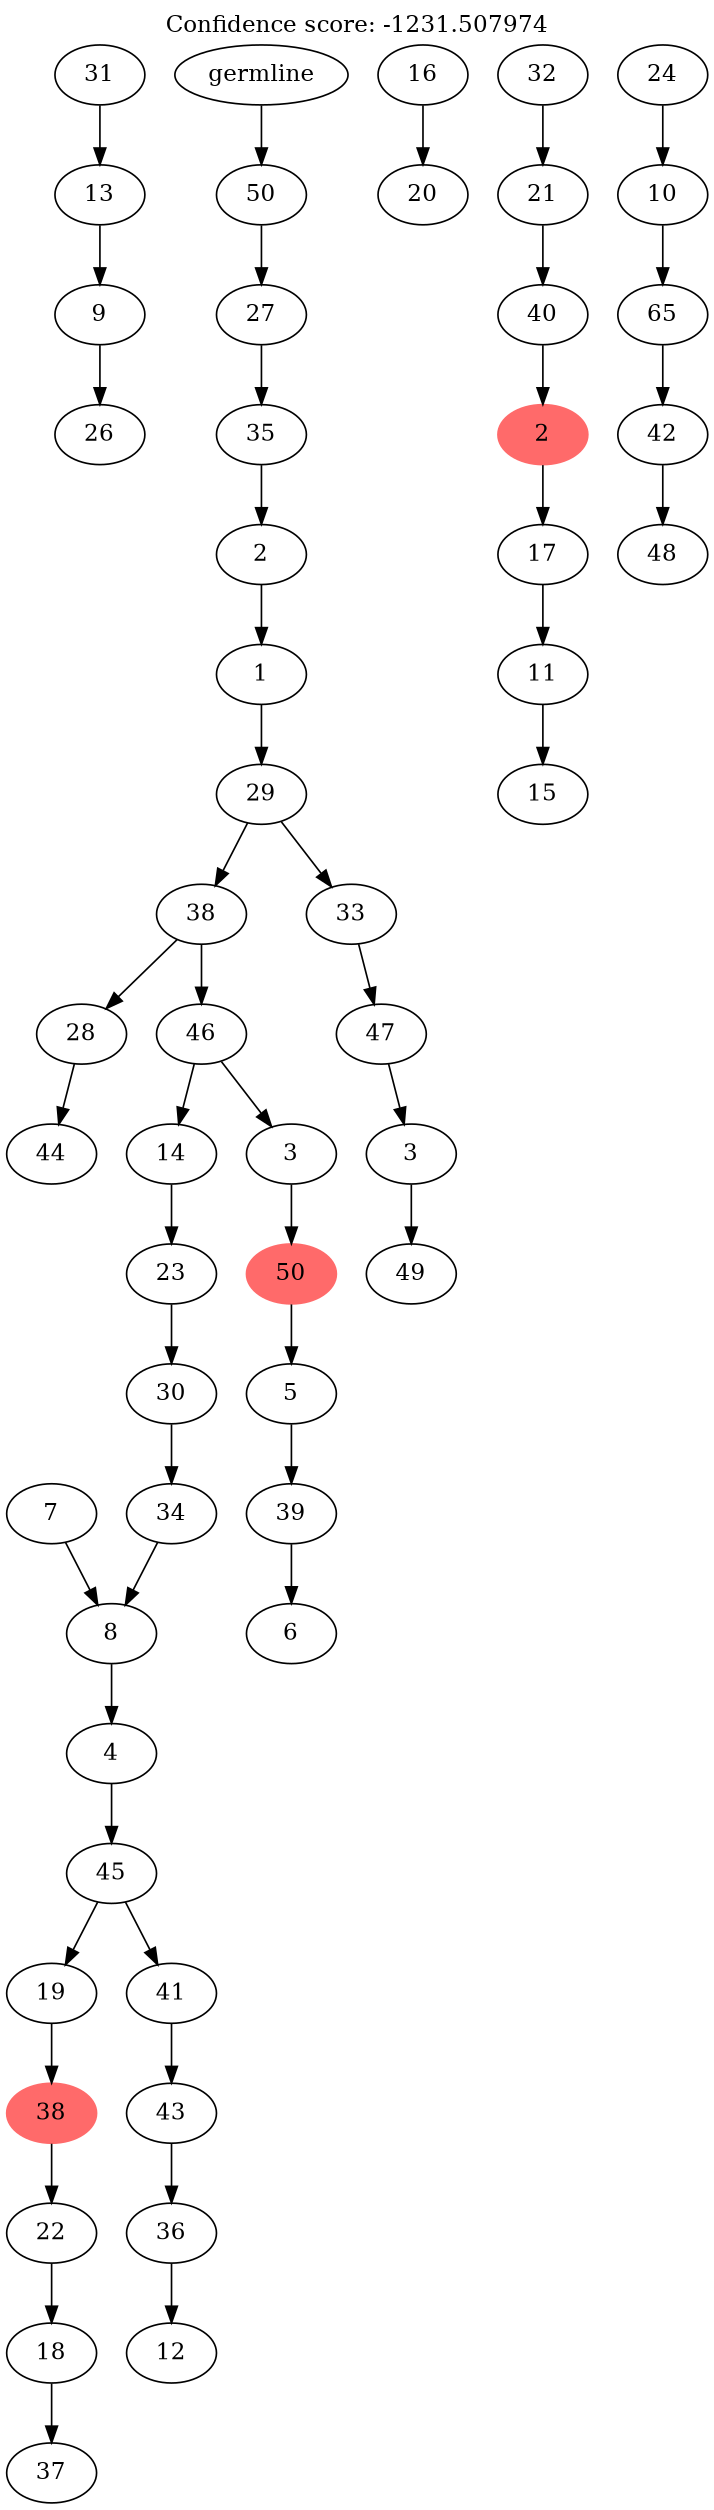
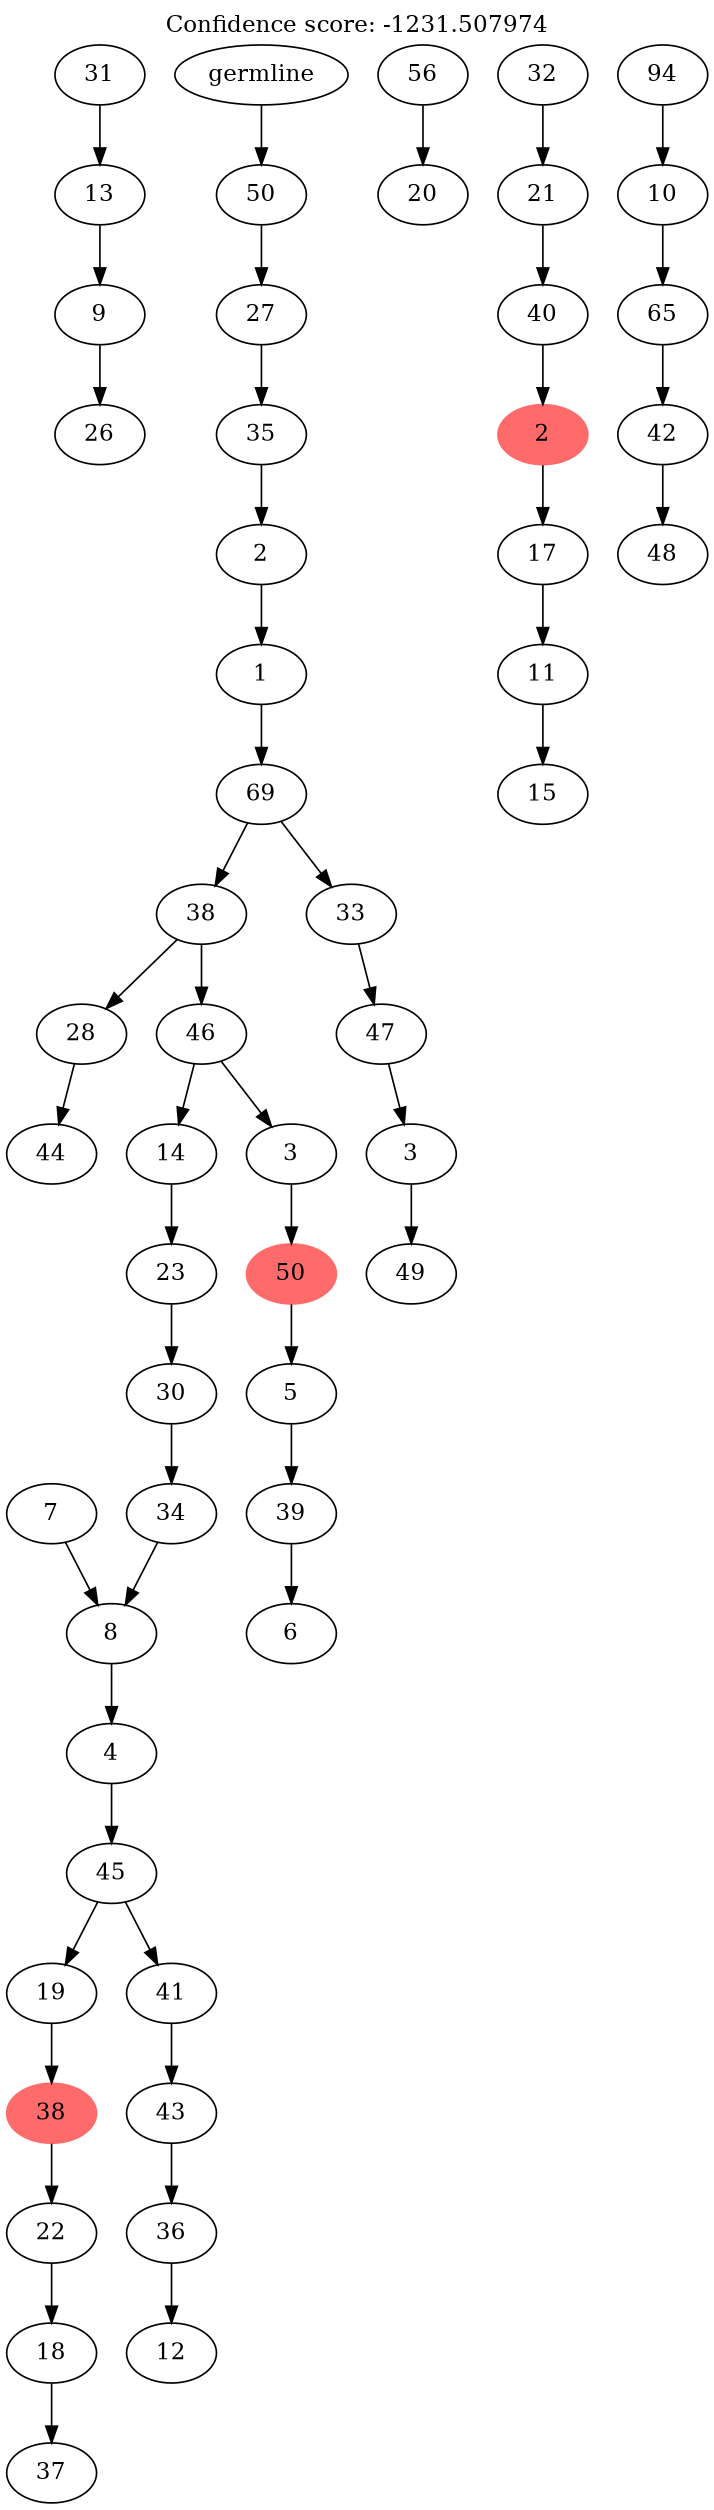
node "16": label "16" -> "56"
node "24": label "24" -> "94"
node "29": label "29" -> "69"
